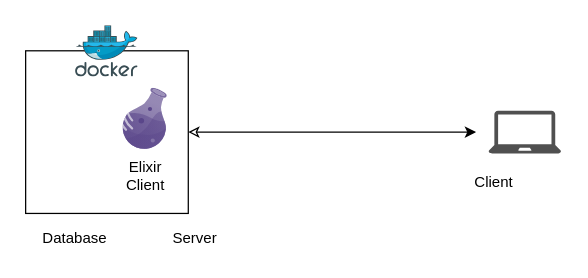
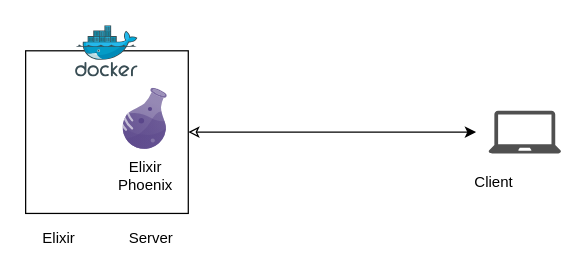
node "Elixir Client": label "Elixir Client" -> "Elixir Phoenix"
node "Database": label "Database" -> "Elixir"
node "Server": moved (194, 238) -> (151, 238)
